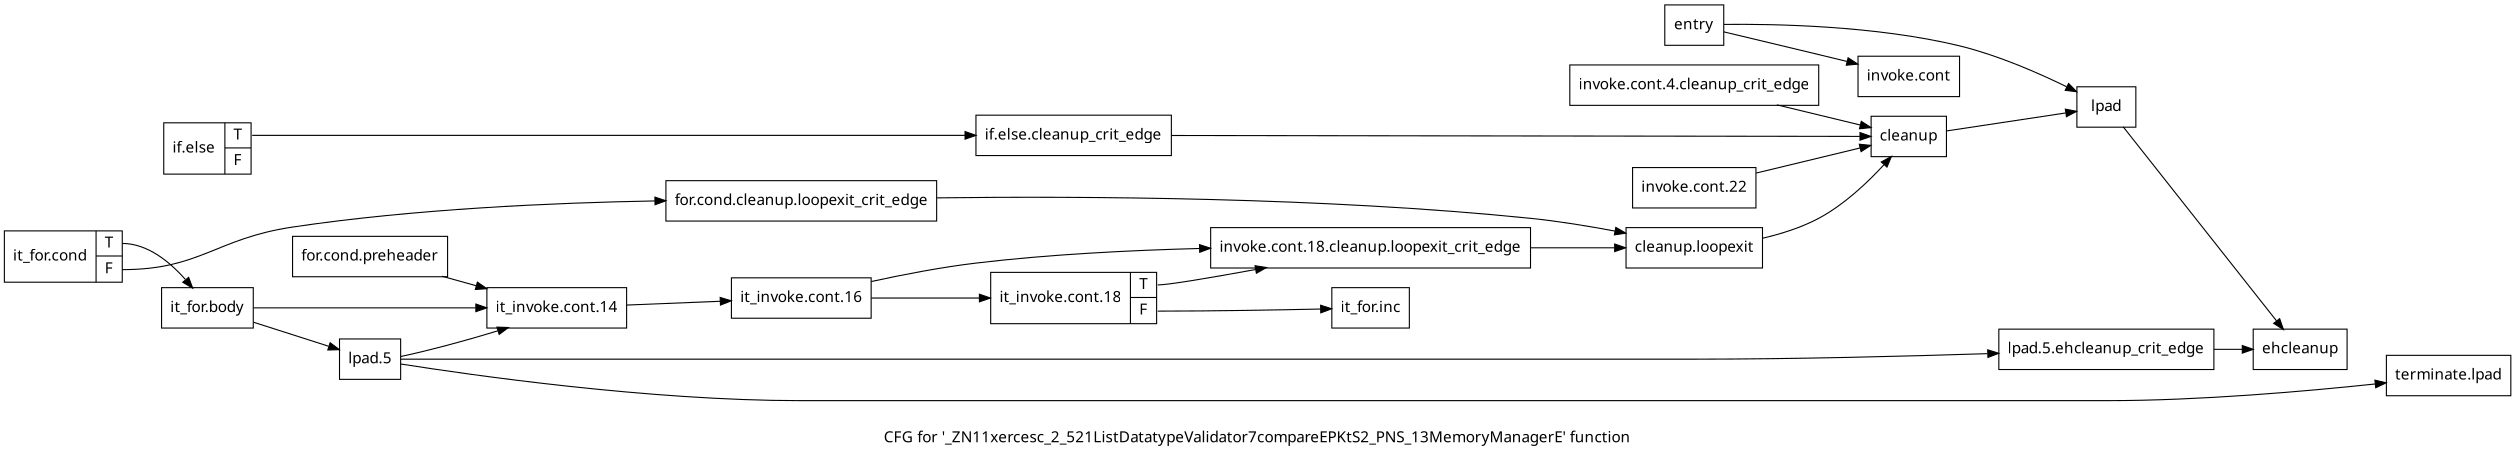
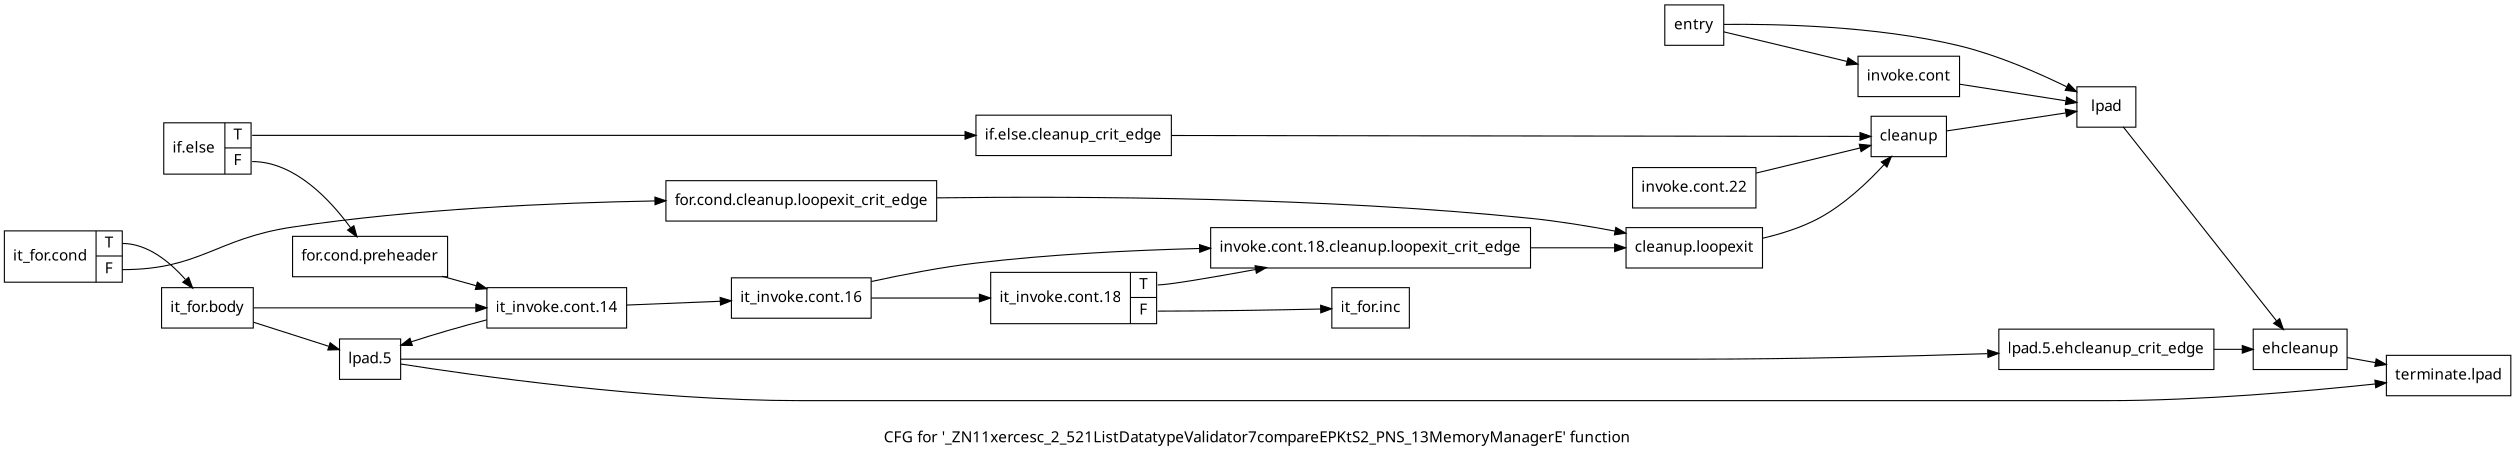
node "invoke.cont.4.cleanup_crit_edge": removed
edge "invoke.cont" -> "lpad": added
edge "if.else" -> "for.cond.preheader": added
edge "lpad.5" -> "it_invoke.cont.14": reversed
edge "ehcleanup" -> "terminate.lpad": added
